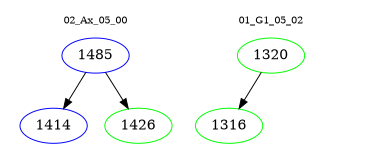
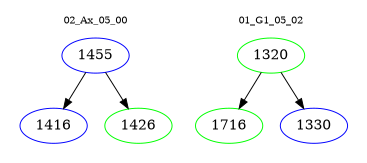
node "1485": label "1485" -> "1455"
node "1414": label "1414" -> "1416"
node "1316": label "1316" -> "1716"
node "1330": added
